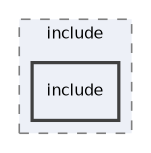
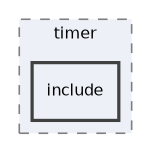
cluster "include": label "include" -> "timer"
